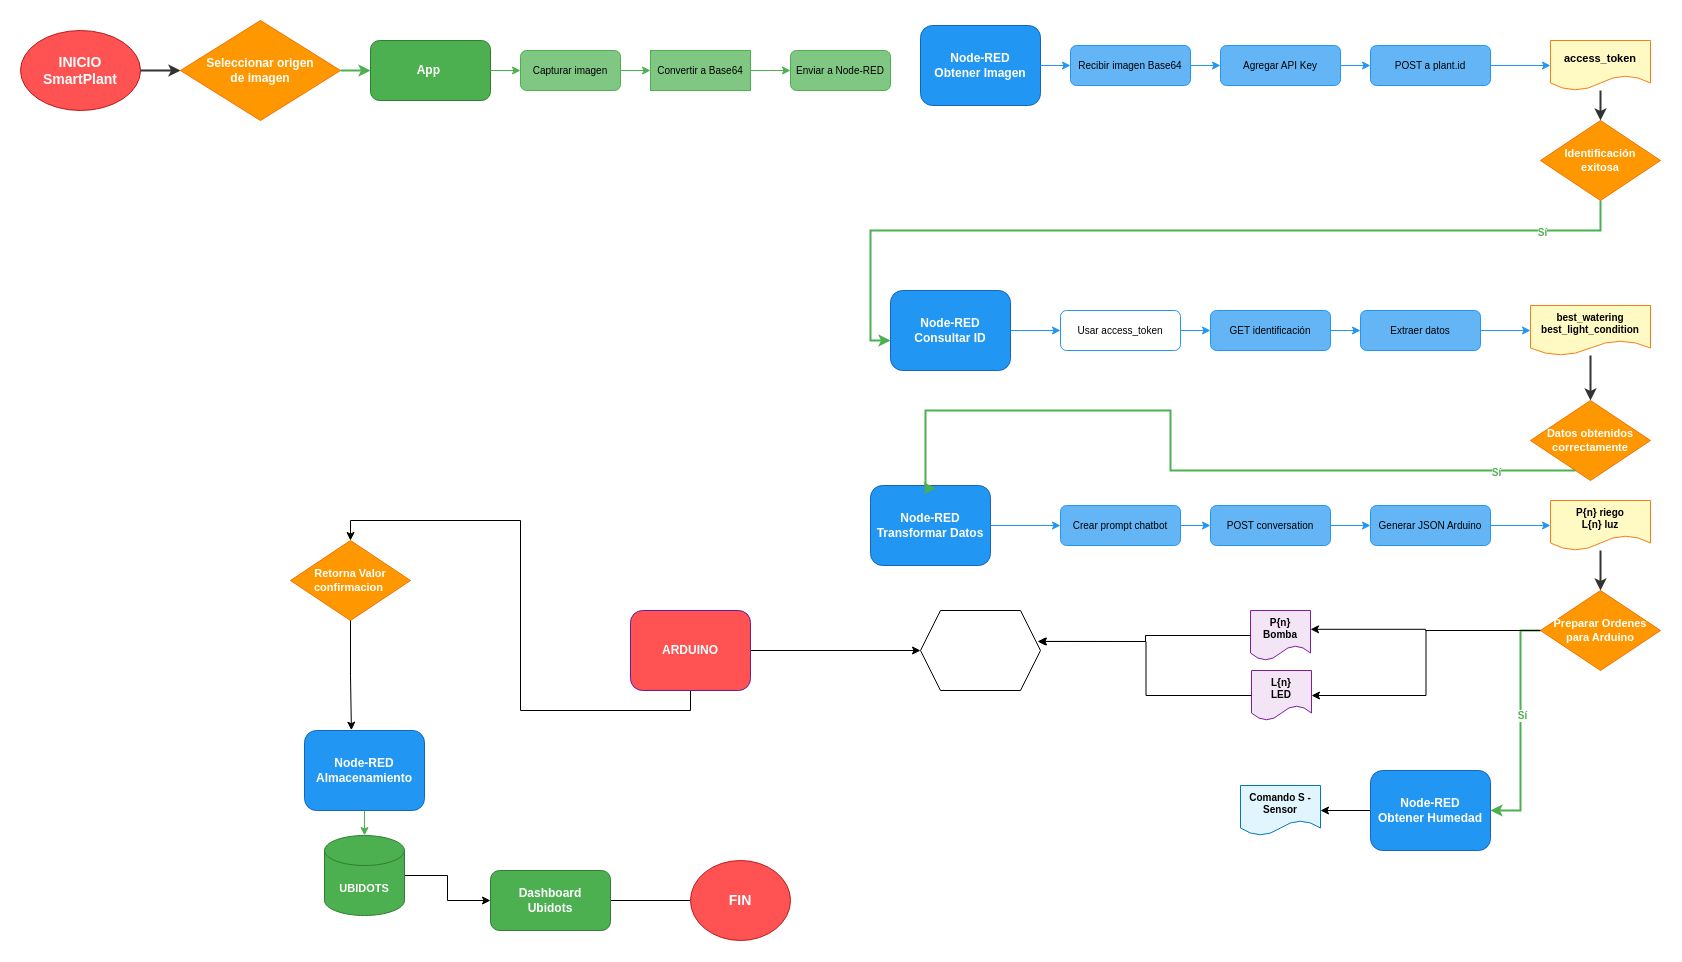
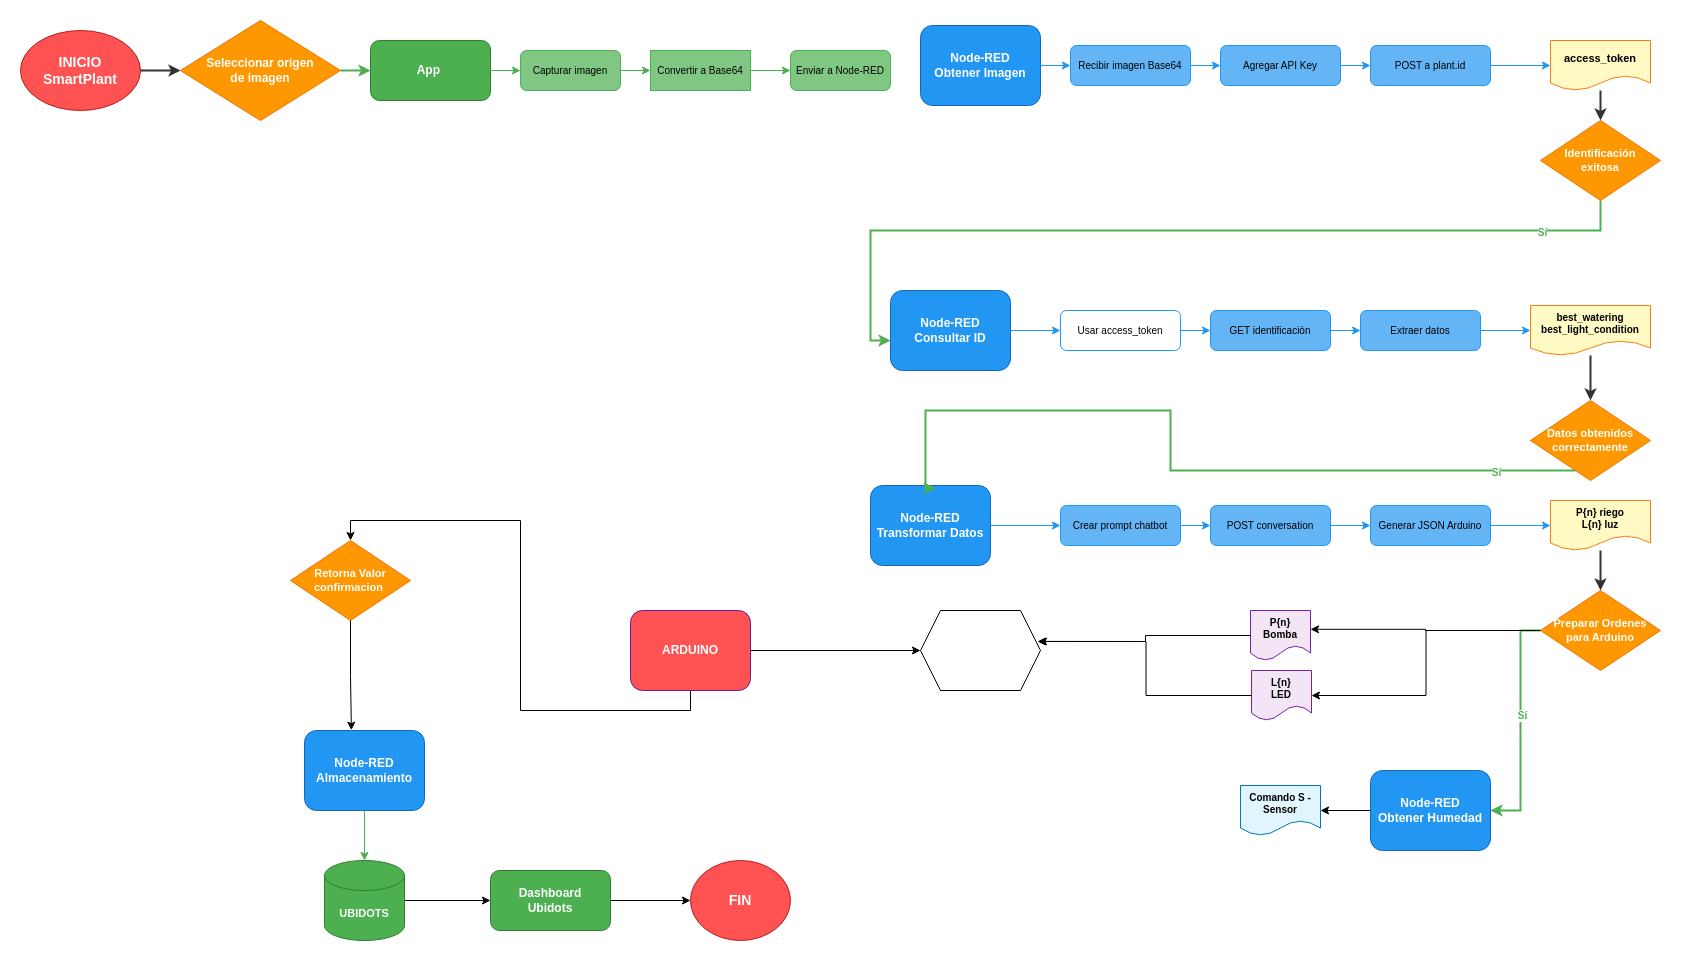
node "UBIDOTS": moved (365, 876) -> (365, 901)
edge "Dashboard Ubidots" -- "FIN": arrowhead none -> classic
